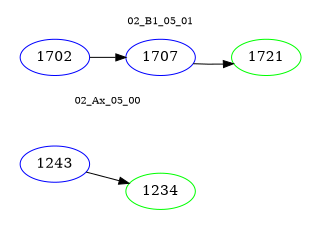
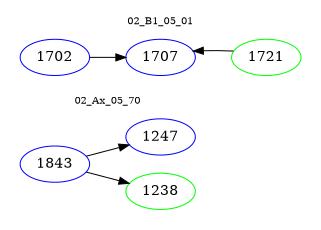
edge "1707" -> "1721": reversed
cluster "02_Ax_05_00": label "02_Ax_05_00" -> "02_Ax_05_70"
node "1247": added
node "1243": label "1243" -> "1843"
node "1234": label "1234" -> "1238"
